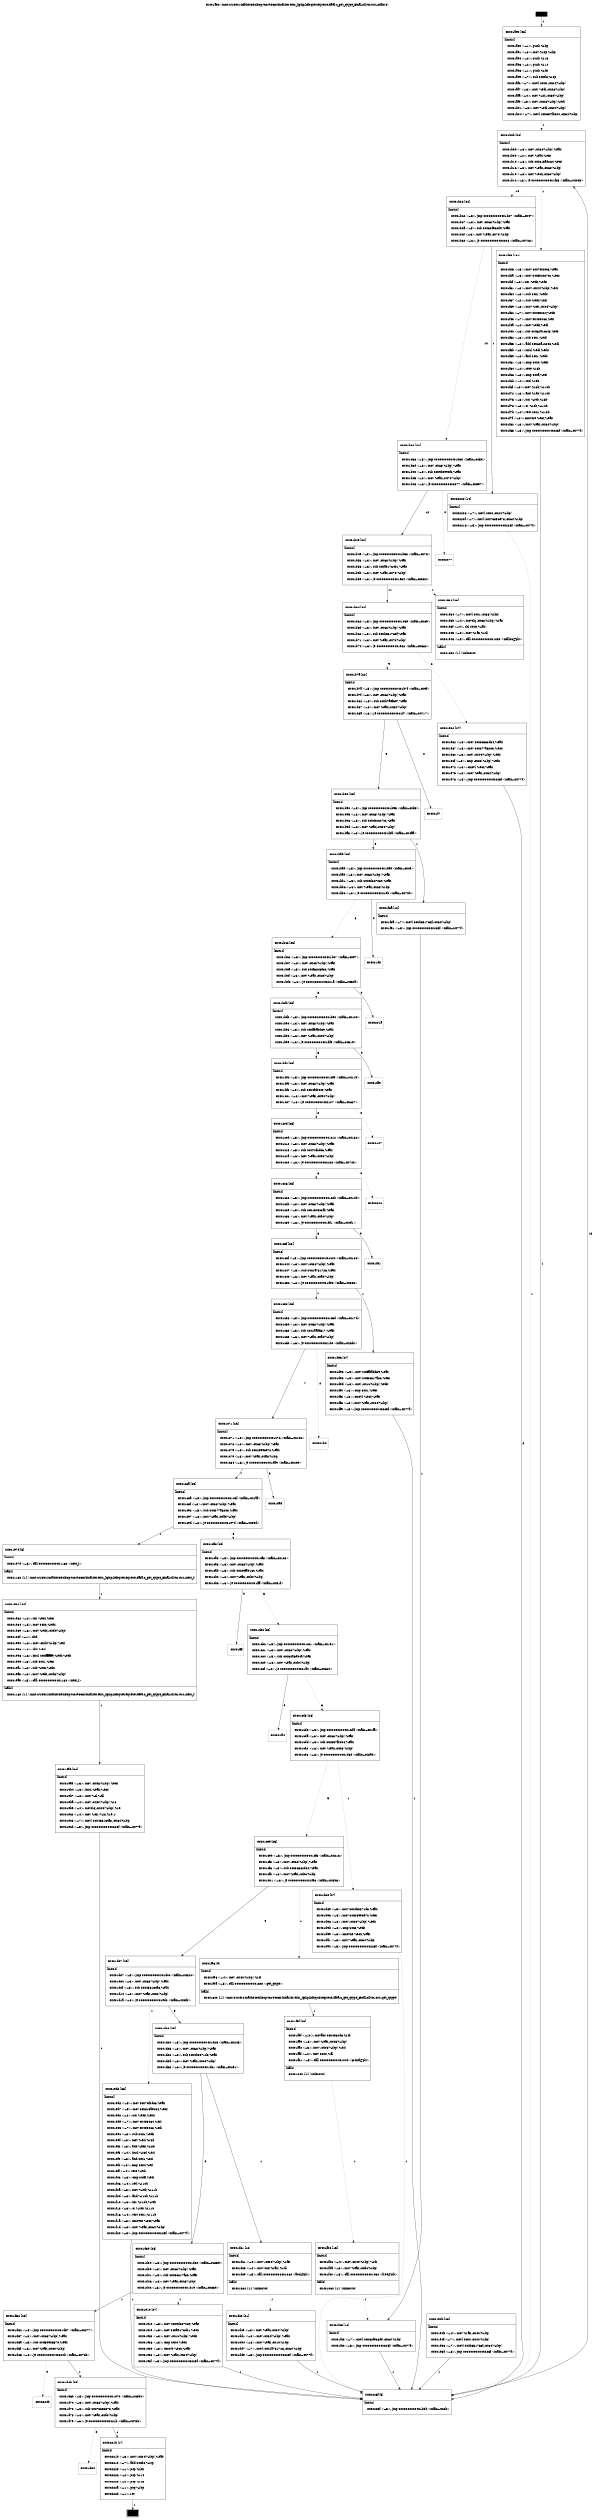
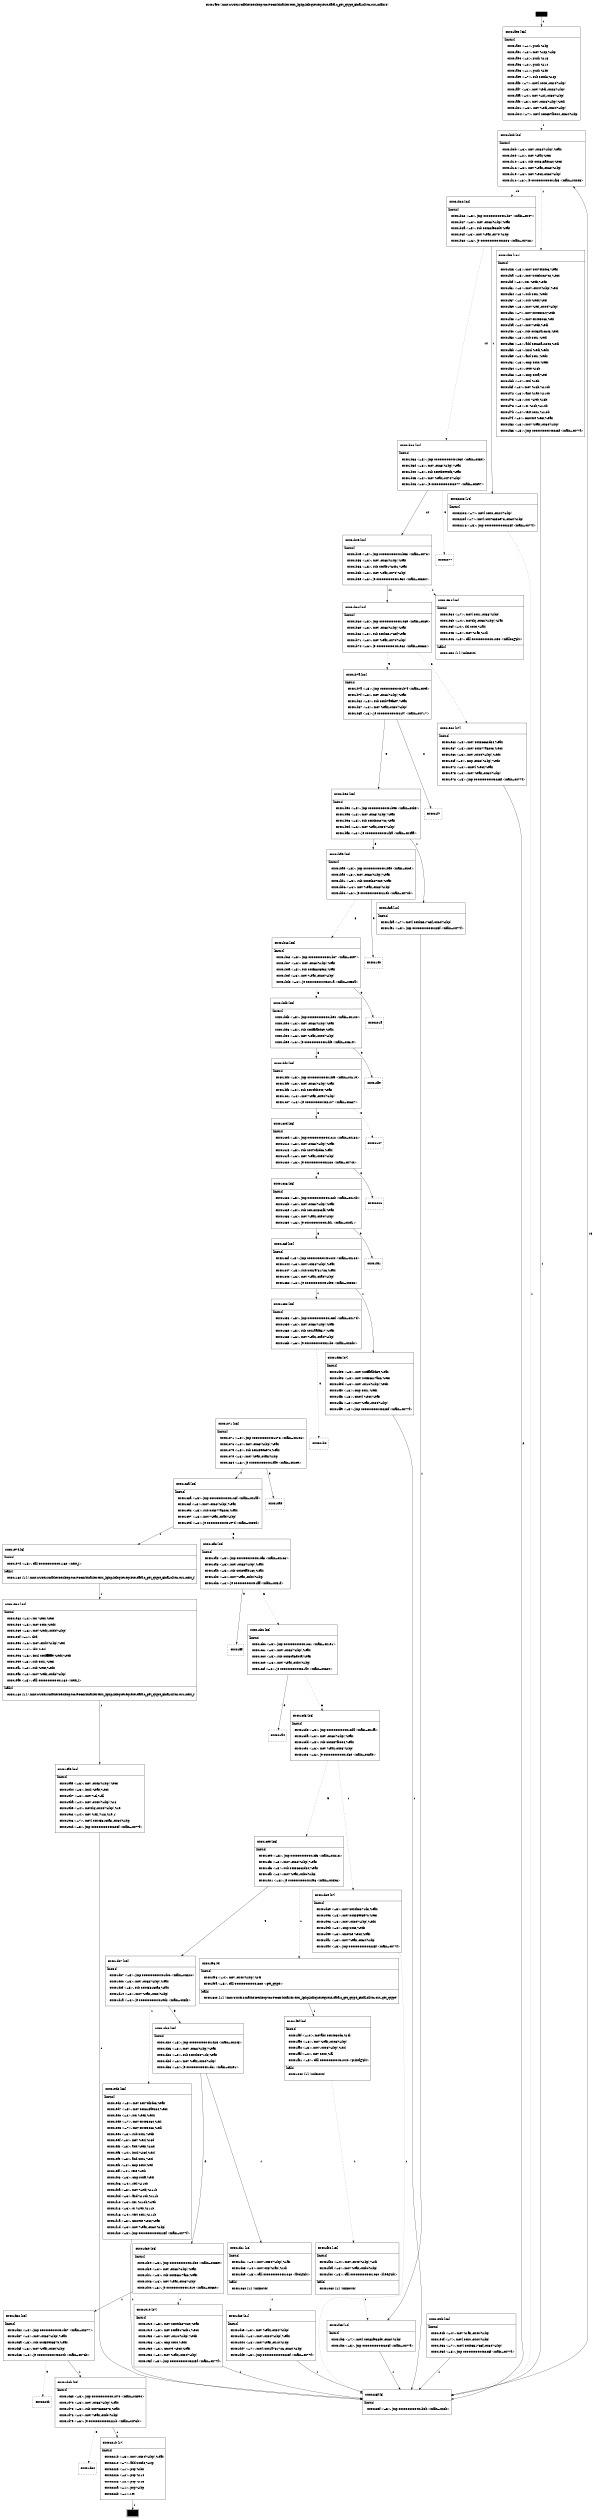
edge "0x401c0d [25]" -> "0x40222c": style dotted -> solid
edge "0x401c58 [25]" -> "0x401c71 [25]": removed, label "7"
